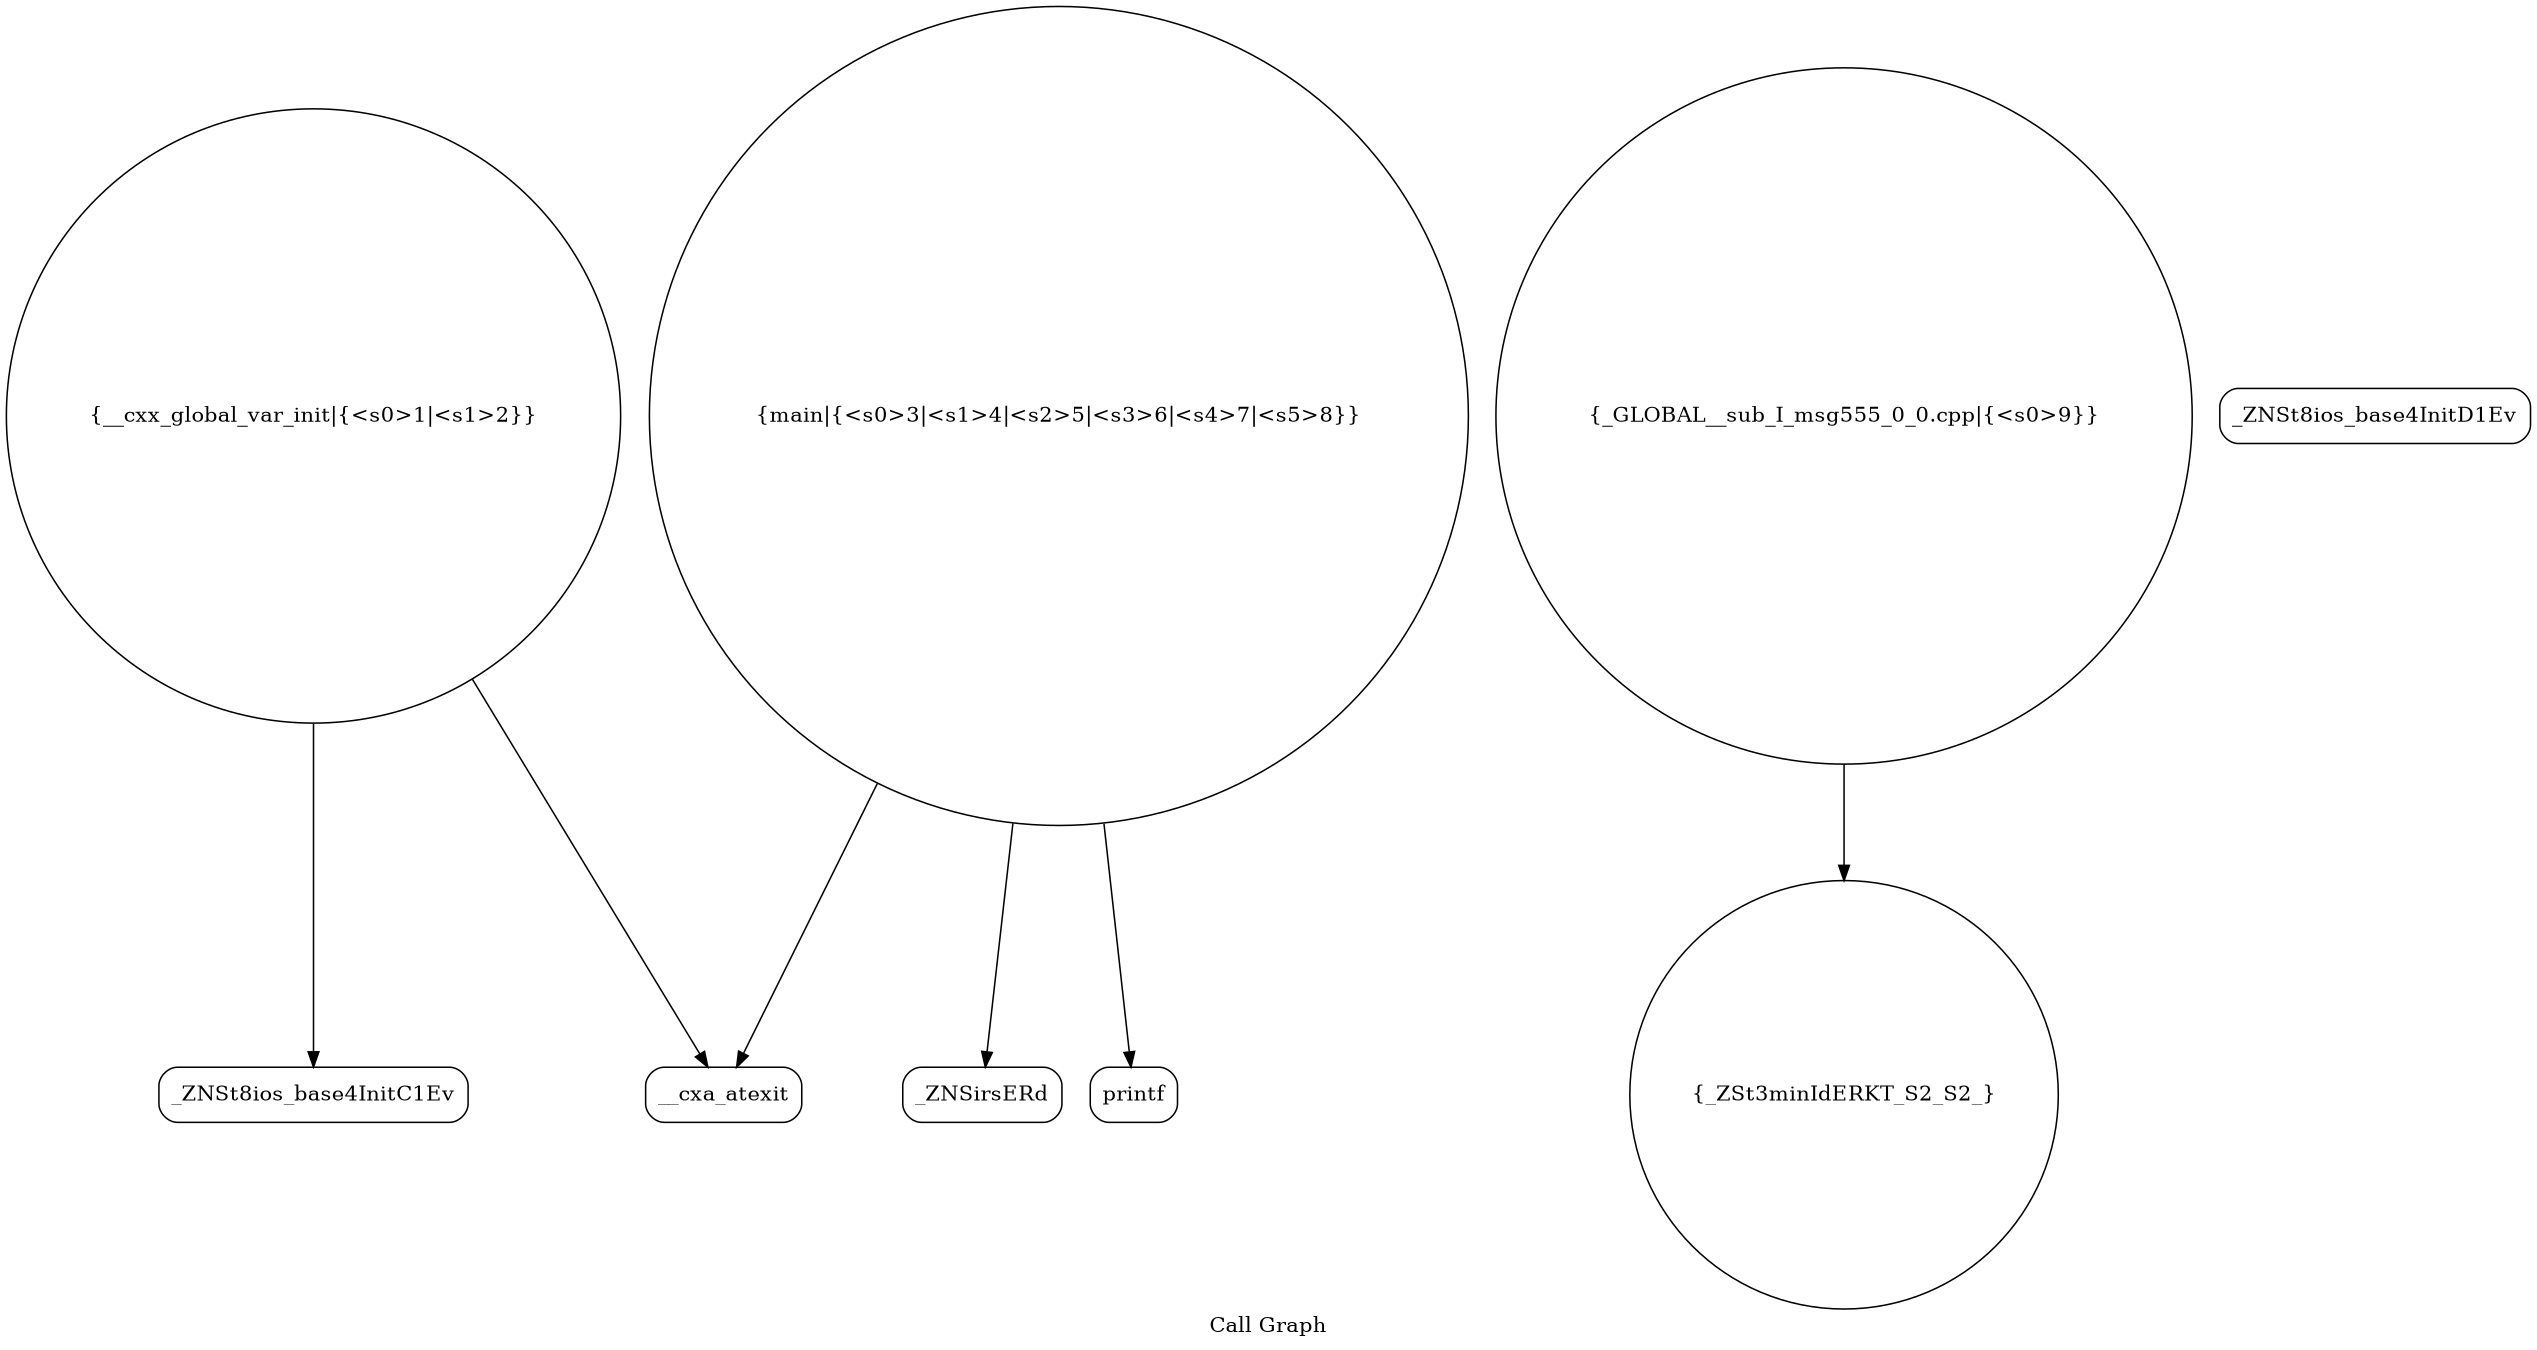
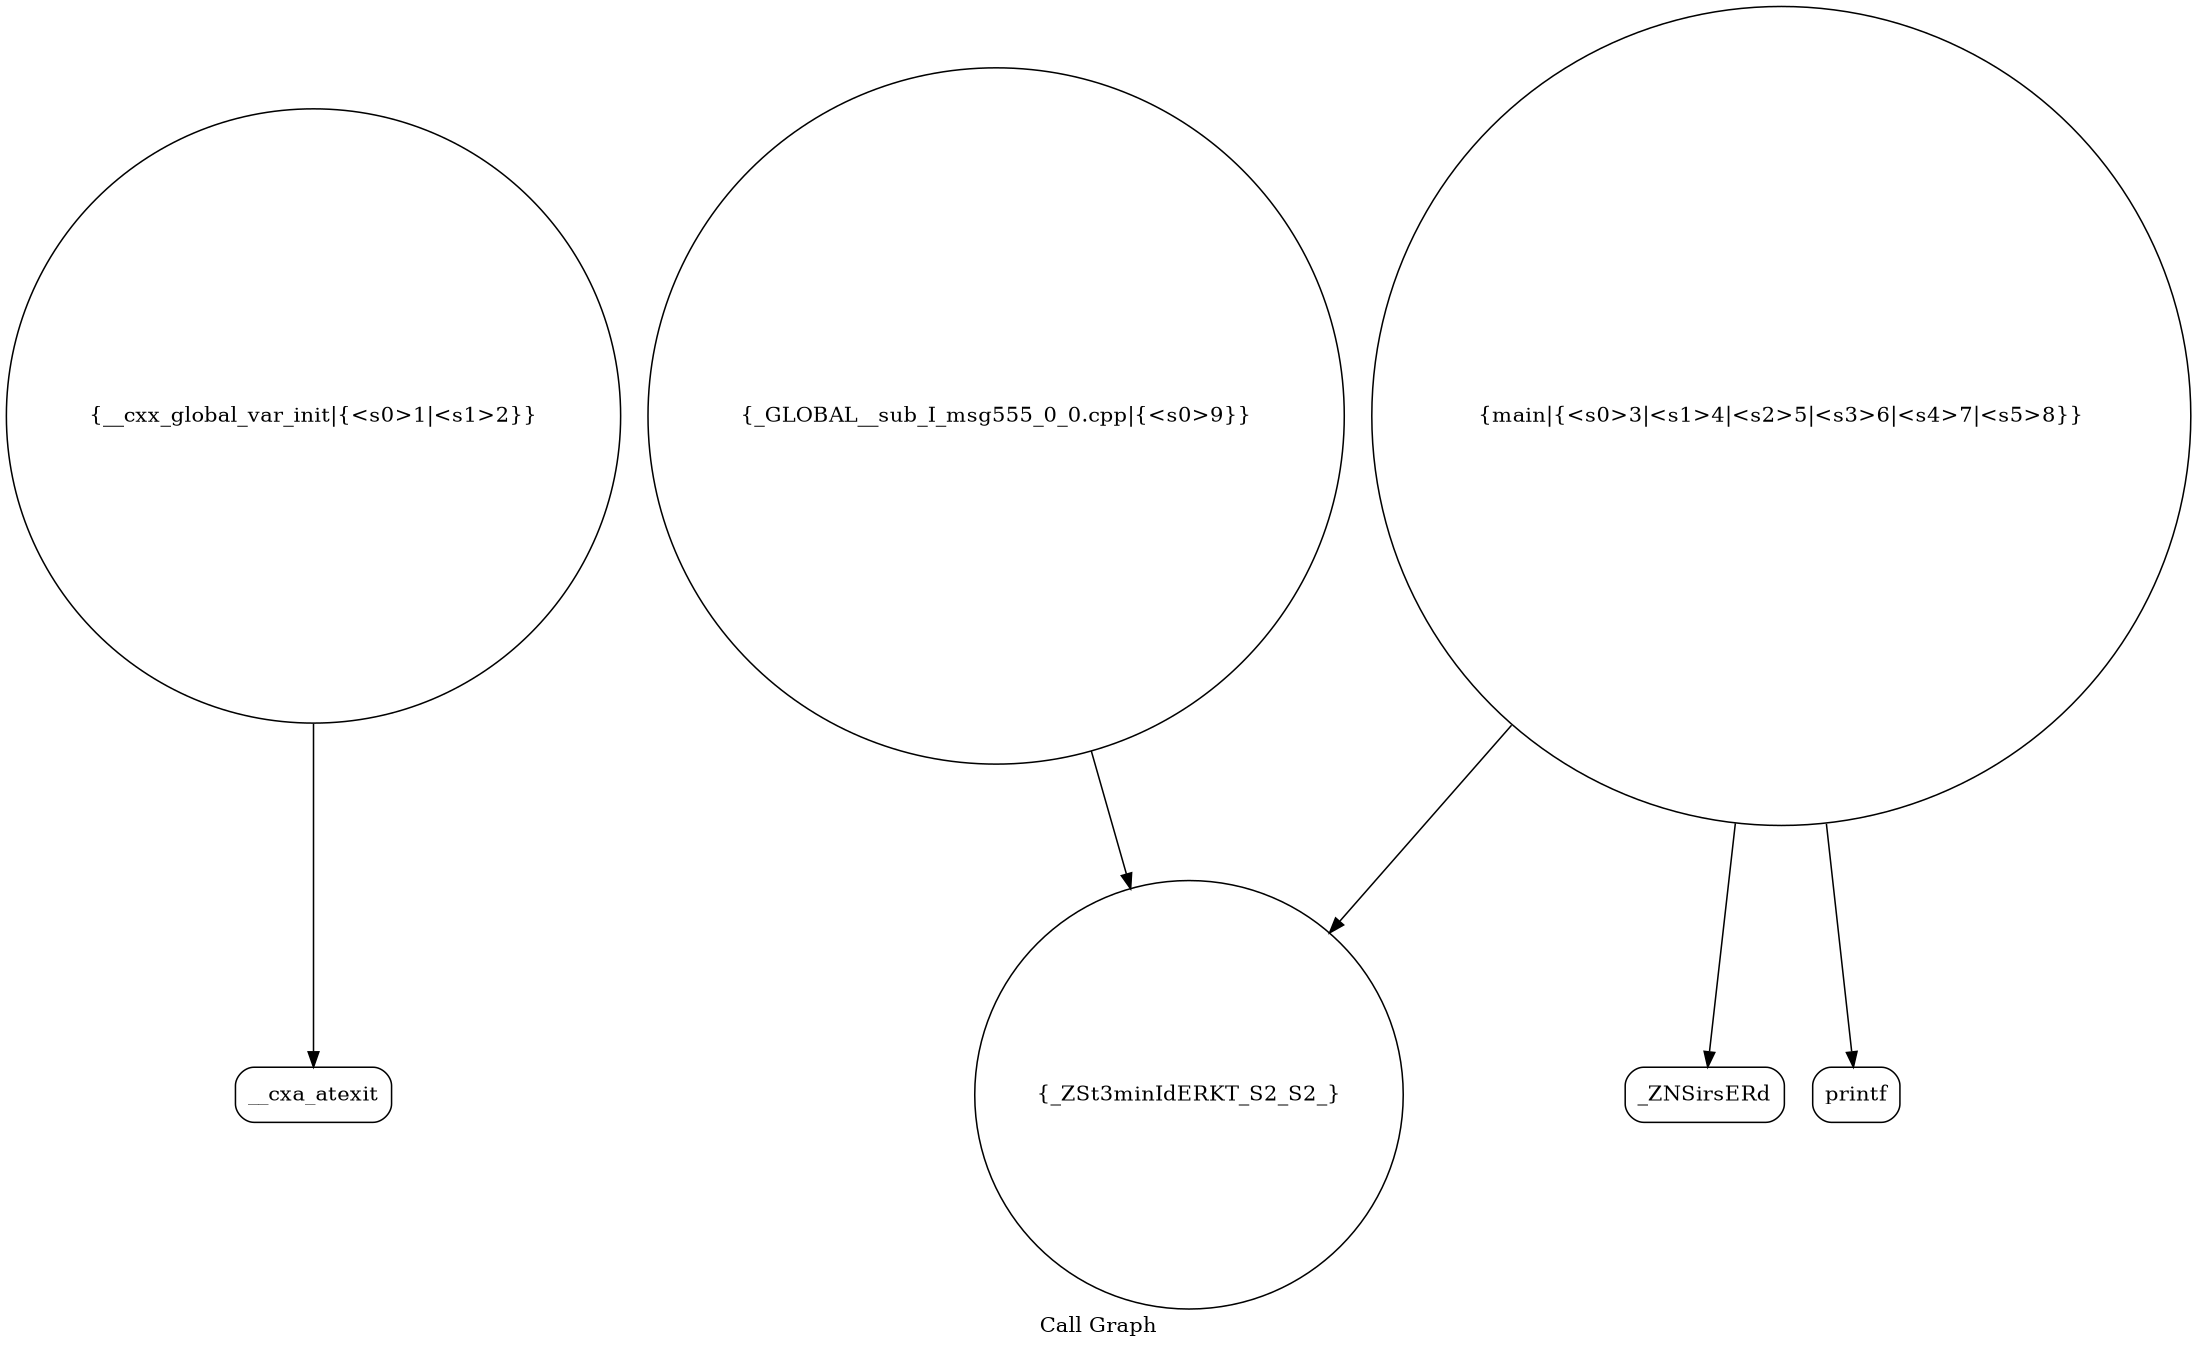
node "_ZNSt8ios_base4InitD1Ev": removed
edge "{main|{<s0>3|<s1>4|<s2>5|<s3>6|<s4>7|<s5>8}}" -> "__cxa_atexit": now "{main|{<s0>3|<s1>4|<s2>5|<s3>6|<s4>7|<s5>8}}" -> "{_ZSt3minIdERKT_S2_S2_}"
node "_ZNSt8ios_base4InitC1Ev": removed
